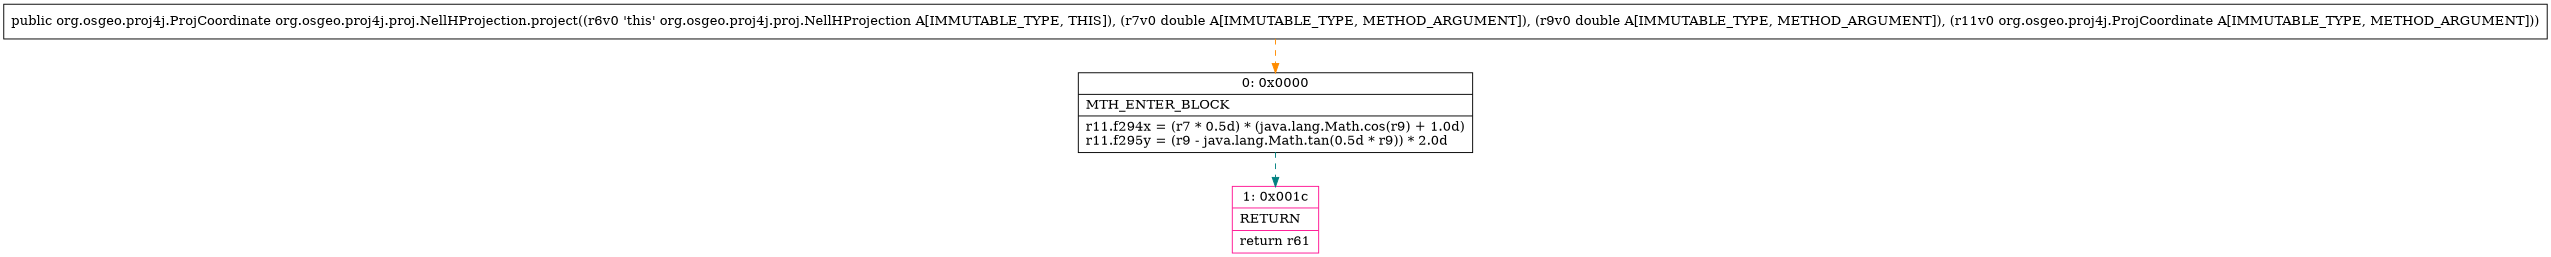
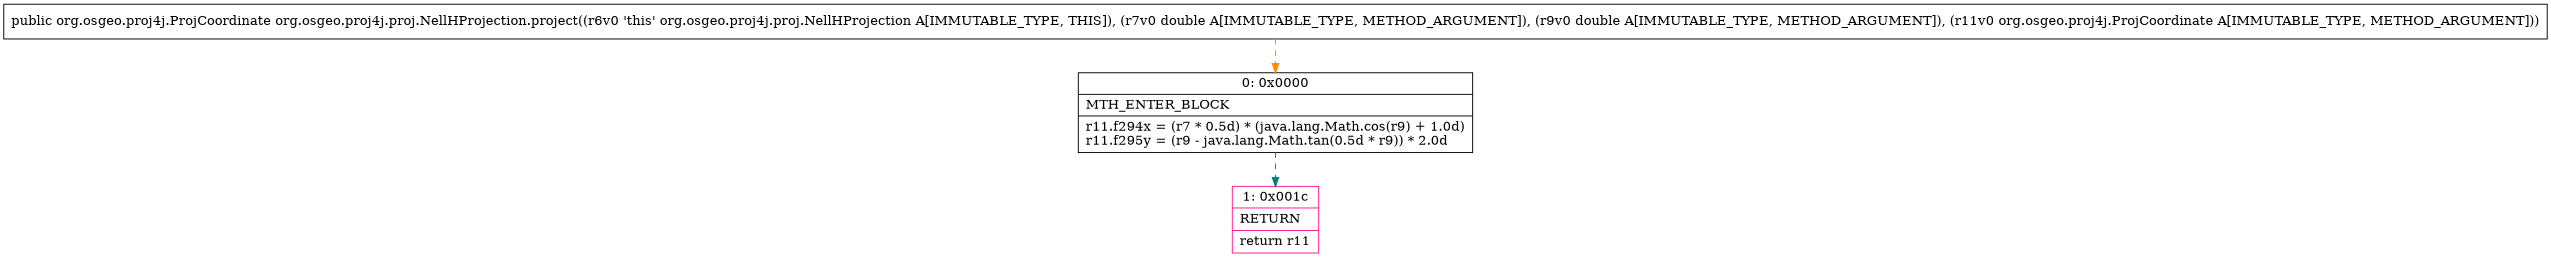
node "1: 0x001c": text "return r61" -> "return r11"
